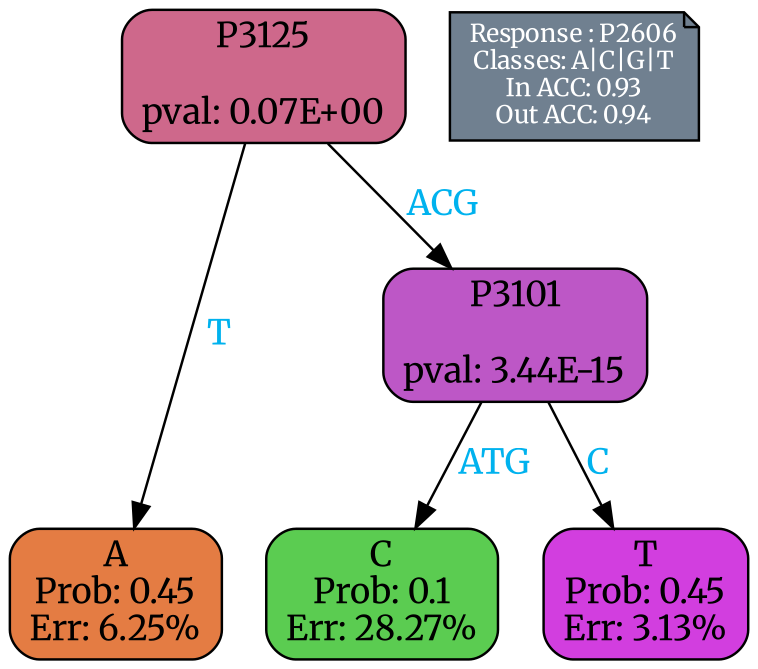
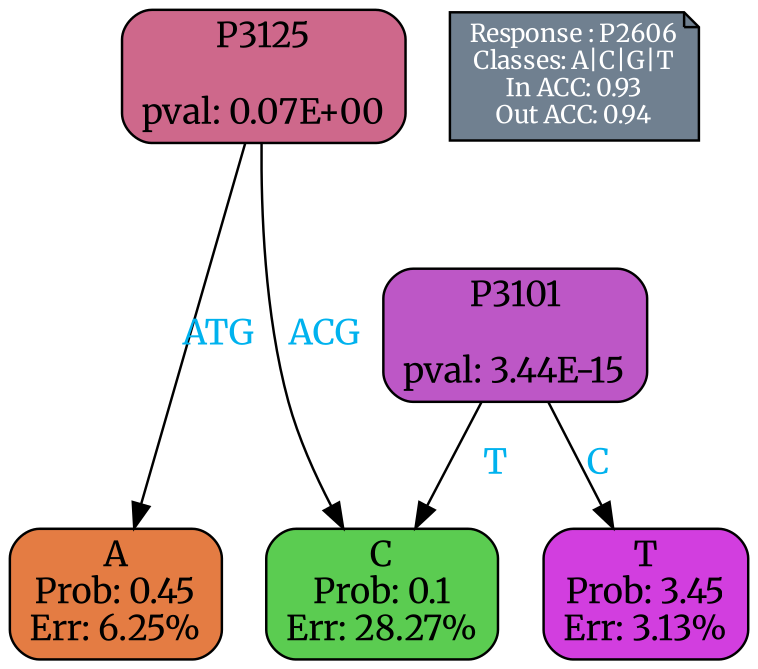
edge "P3125 pval: 0.07E+00" -> "P3101 pval: 3.44E-15": now "P3125 pval: 0.07E+00" -> "C Prob: 0.1 Err: 28.27%"
edge "P3125 pval: 0.07E+00" -> "A Prob: 0.45 Err: 6.25%": label "T" -> "ATG"
edge "P3101 pval: 3.44E-15" -> "C Prob: 0.1 Err: 28.27%": label "ATG" -> "T"
node "T Prob: 0.45 Err: 3.13%": label "T Prob: 0.45 Err: 3.13%" -> "T Prob: 3.45 Err: 3.13%"
